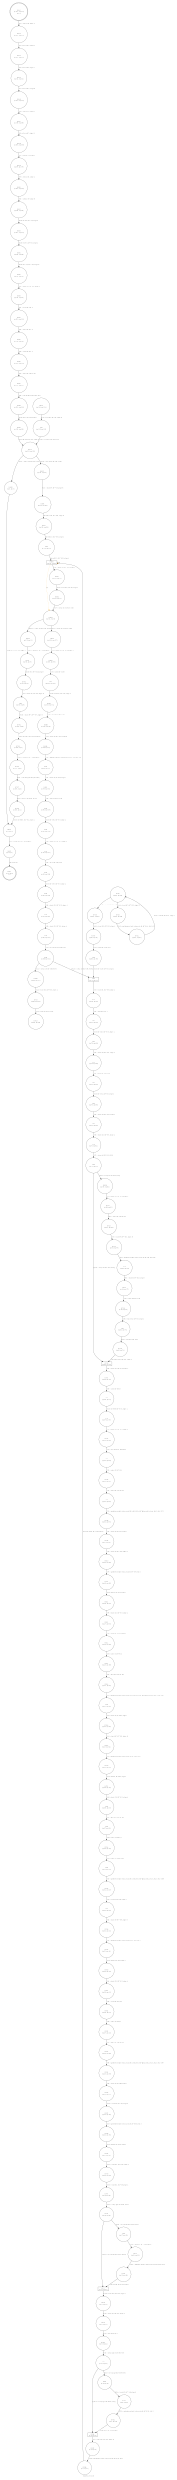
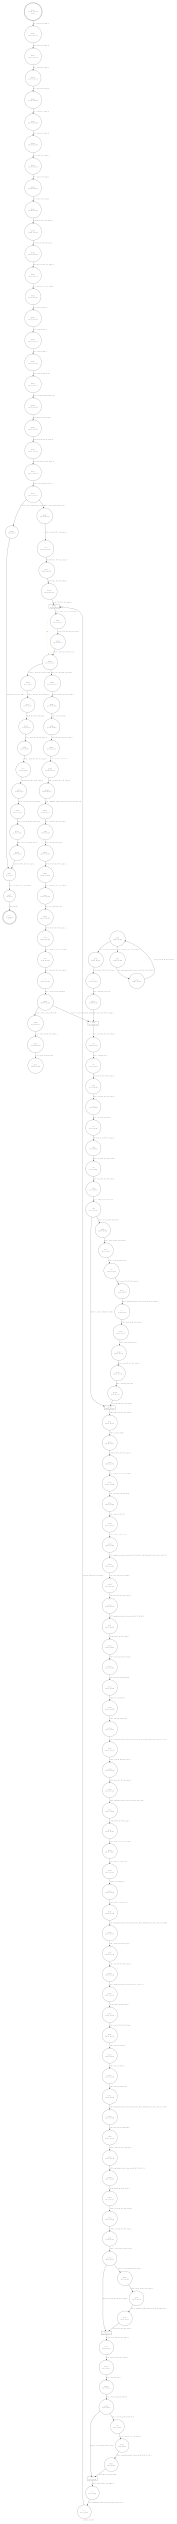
edge "N669 (rp:125, ep:125)" -> "N672 (rp:122, ep:122)": now "N669 (rp:125, ep:125)" -> "N670 (rp:124, ep:124)"
